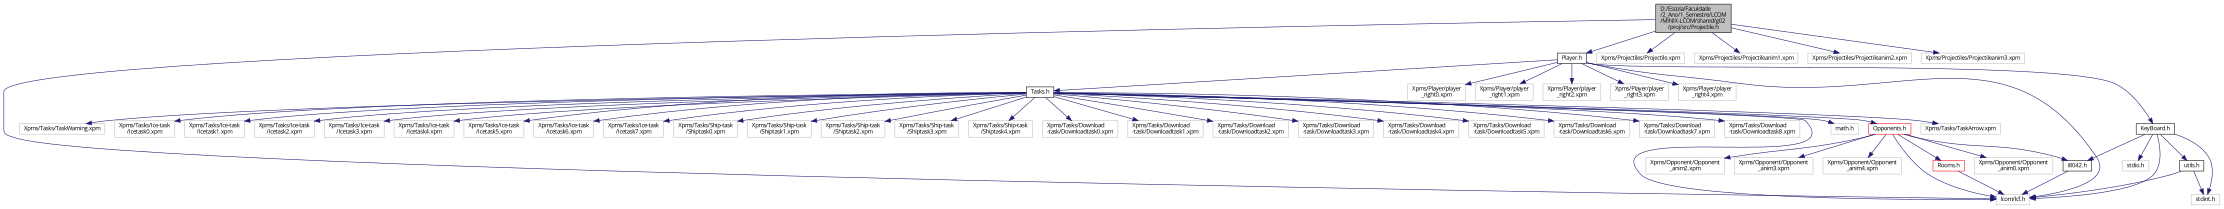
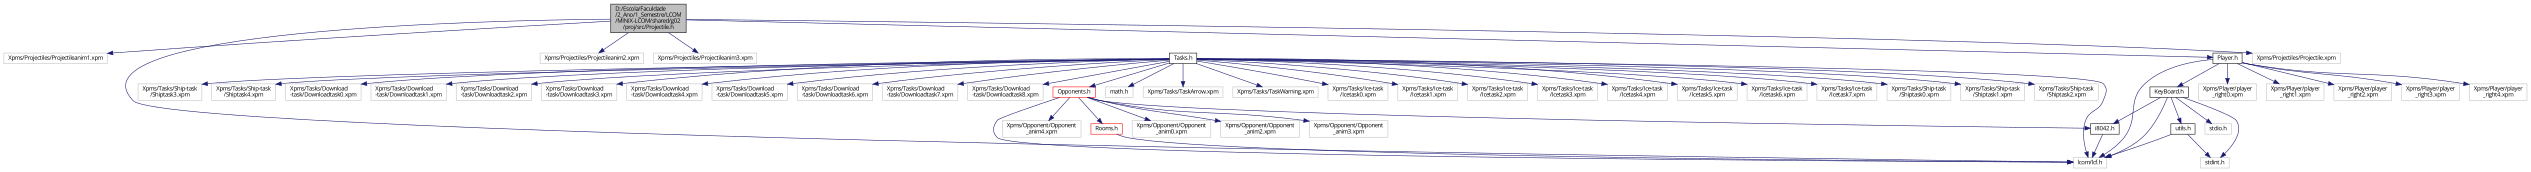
edge "Player.h" -> "Tasks.h": removed
